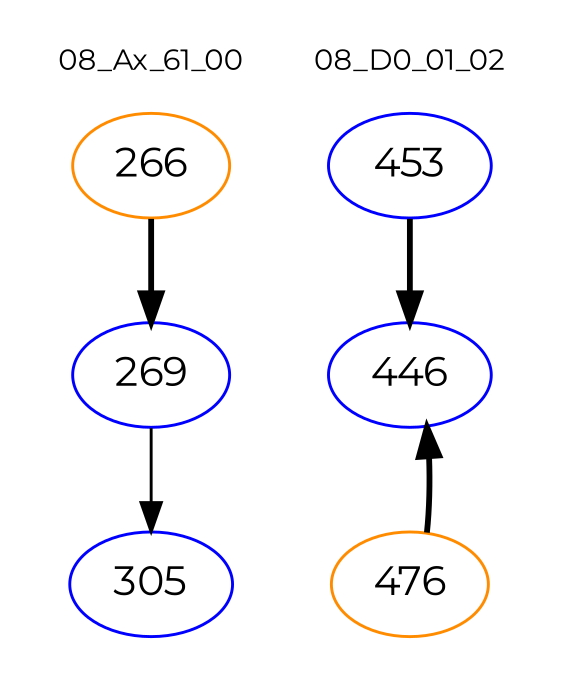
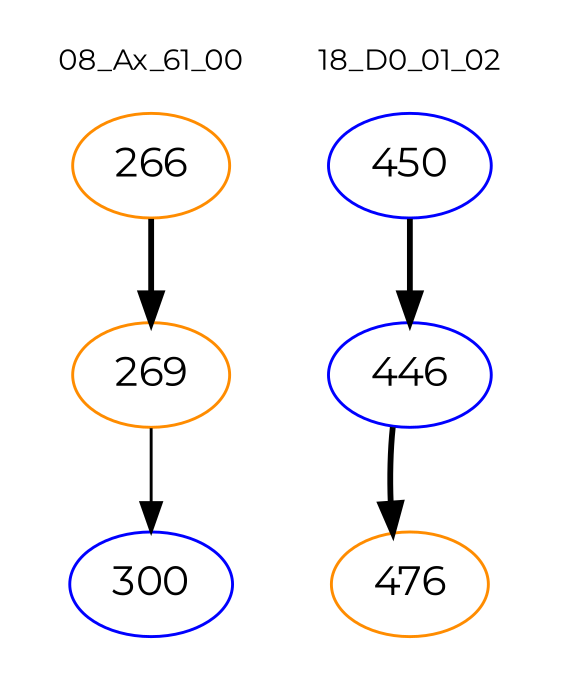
cluster "08_D0_01_02": label "08_D0_01_02" -> "18_D0_01_02"
node "453": label "453" -> "450"
node "269": color blue -> darkorange
edge "476" -> "446": reversed
node "305": label "305" -> "300"
